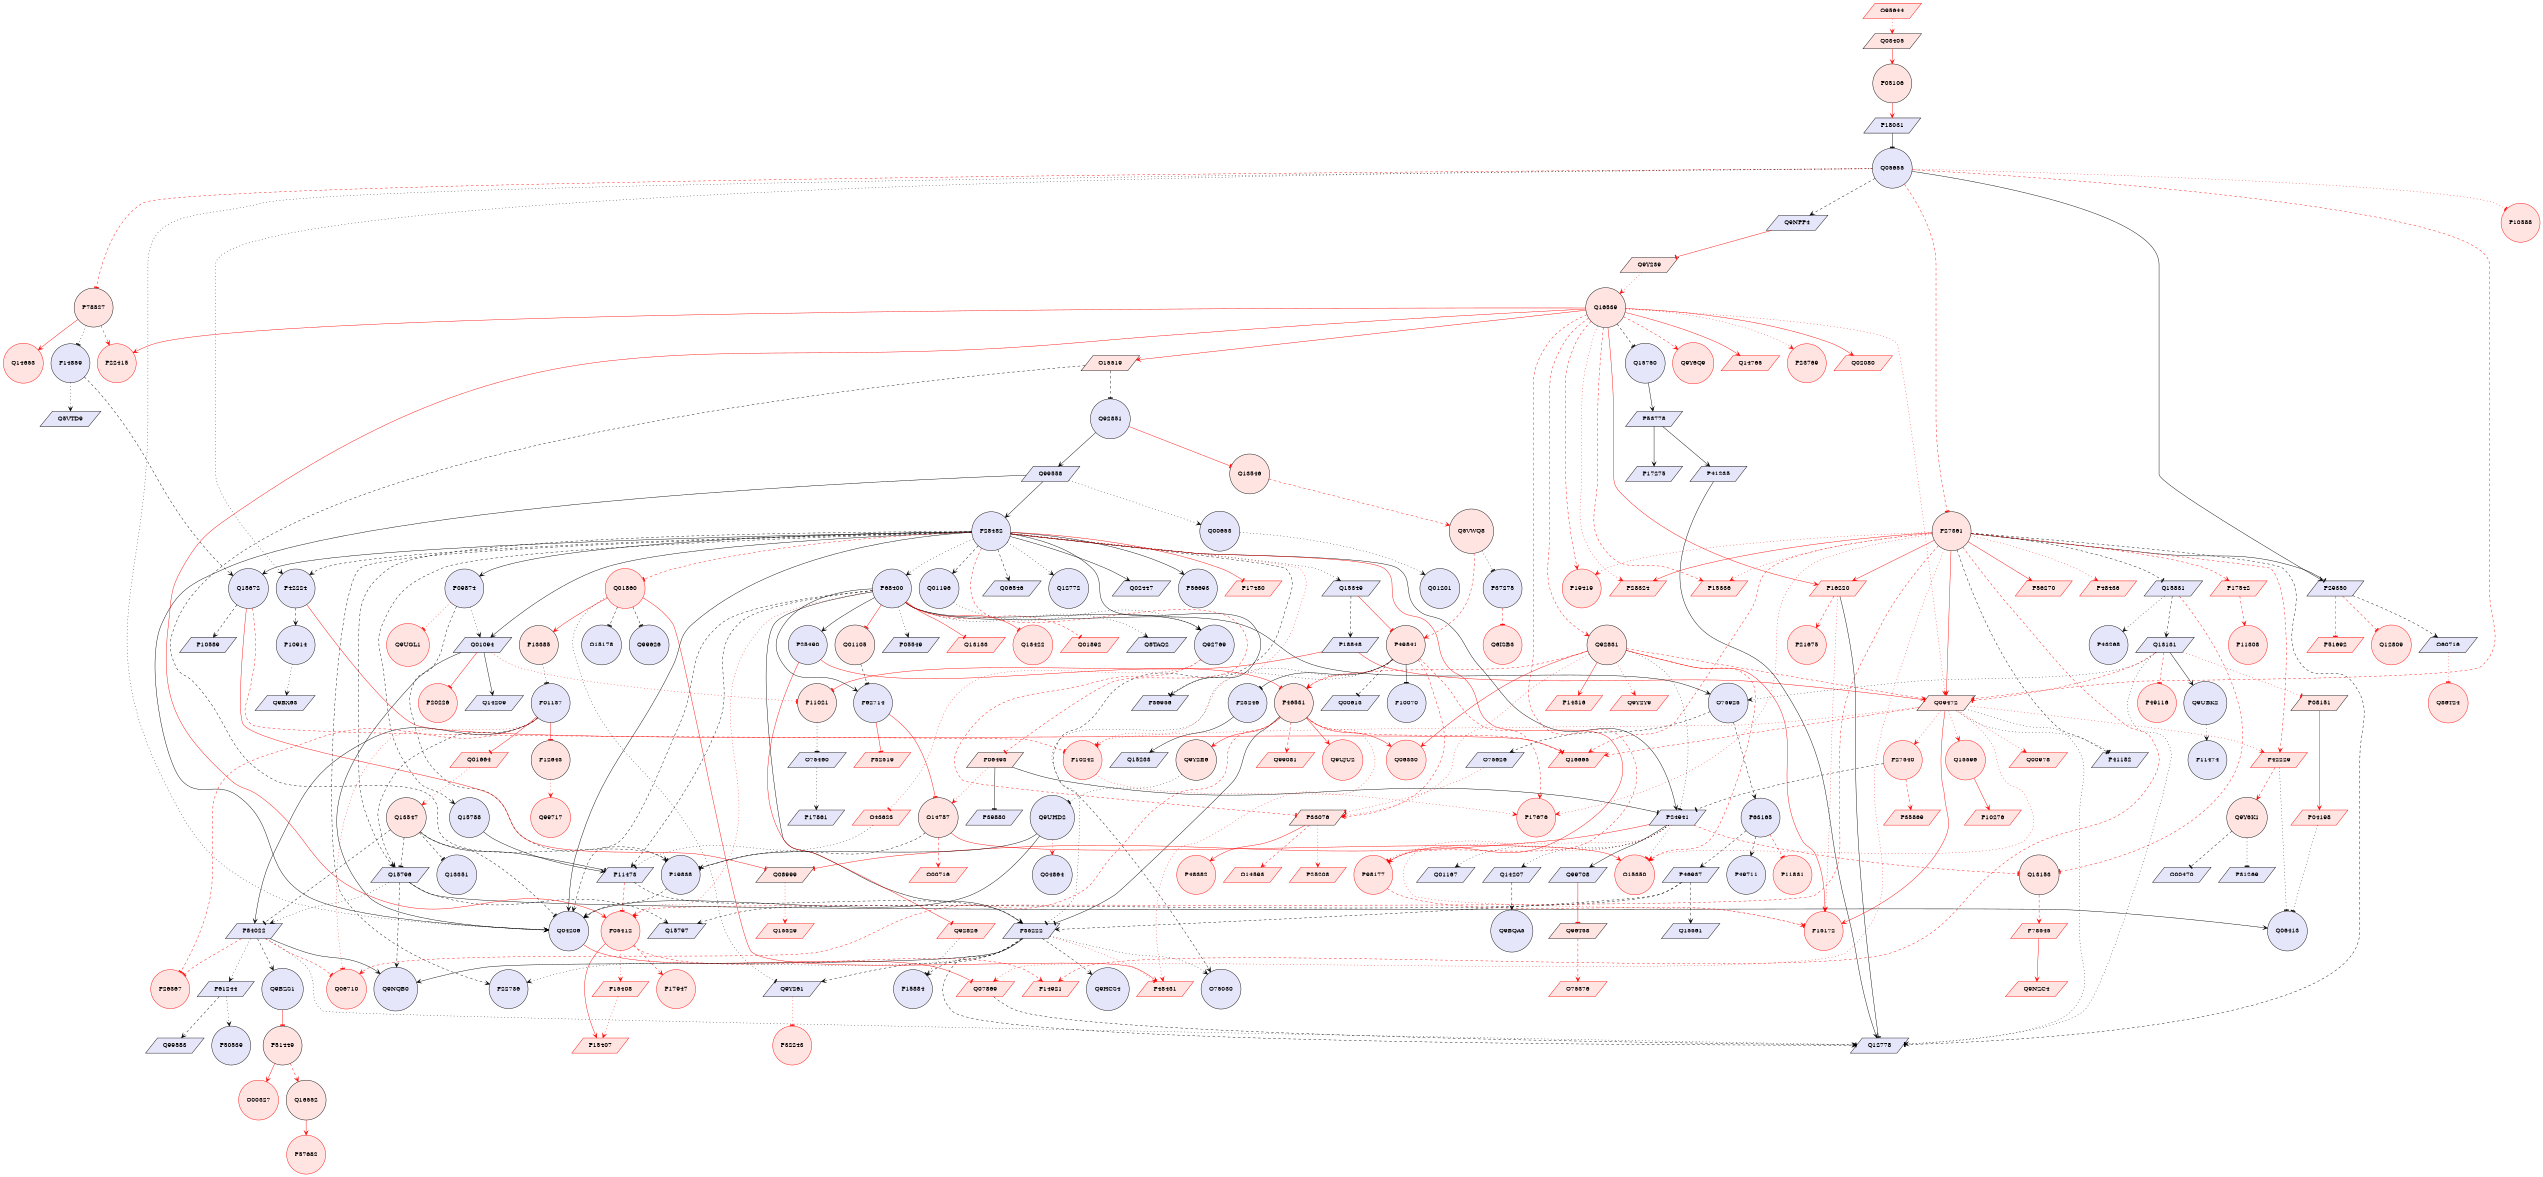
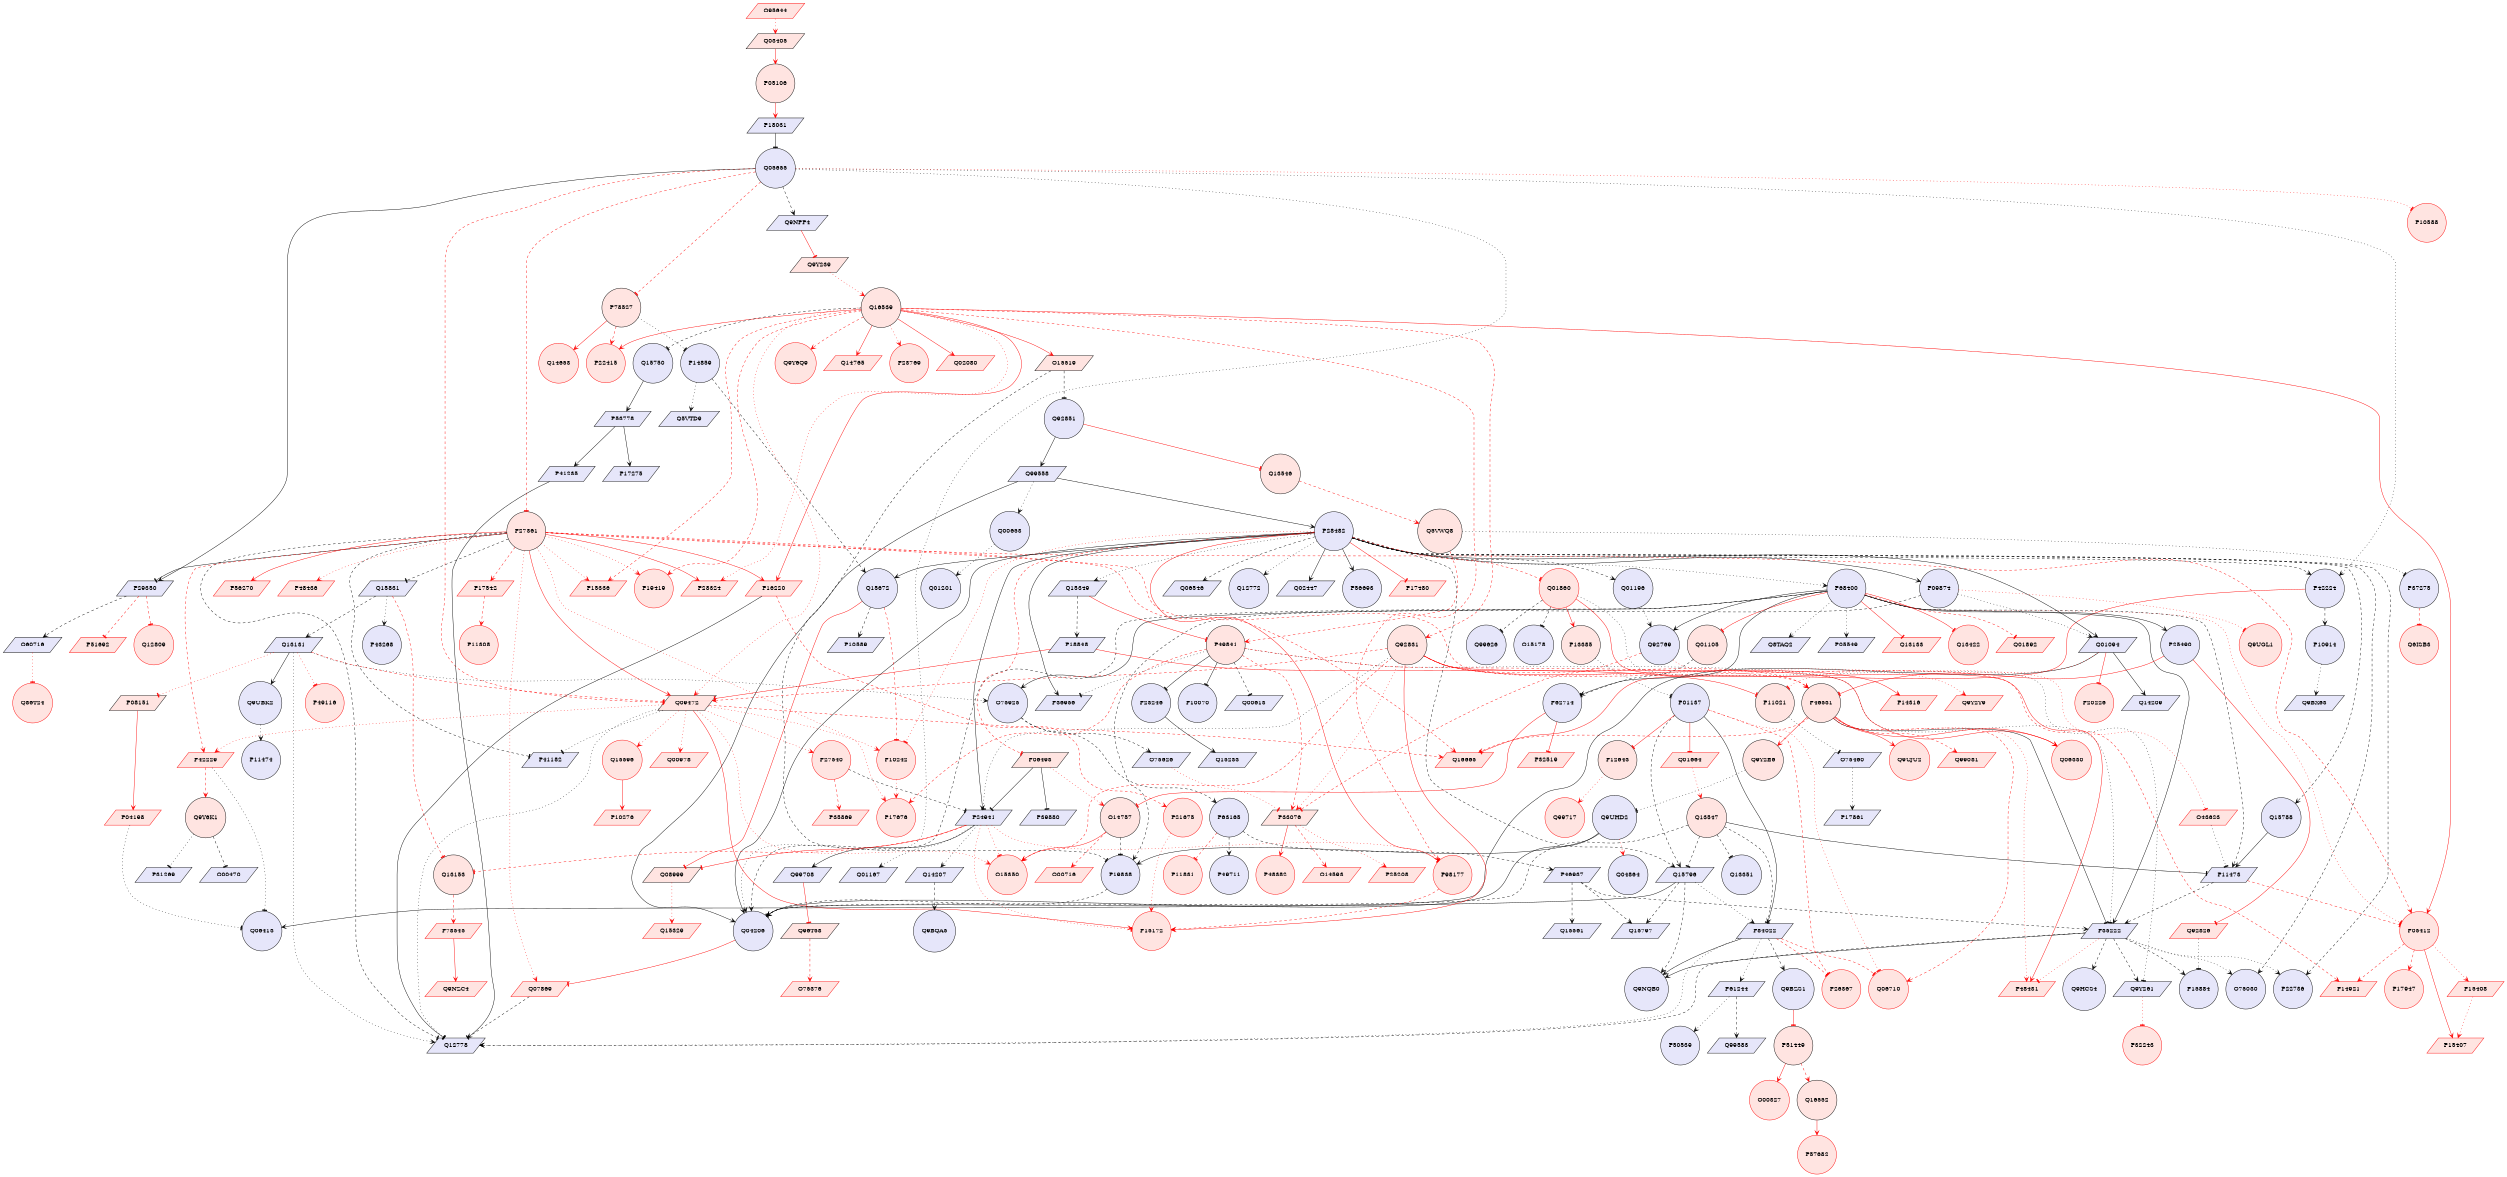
edge "Q13131" -> "P49116": style dashed -> dotted
edge "P16220" -> "P15172": now "P21675" -> "P15172"
